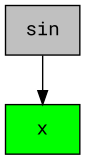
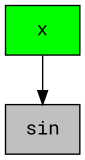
edge "sin" -> "x": reversed
